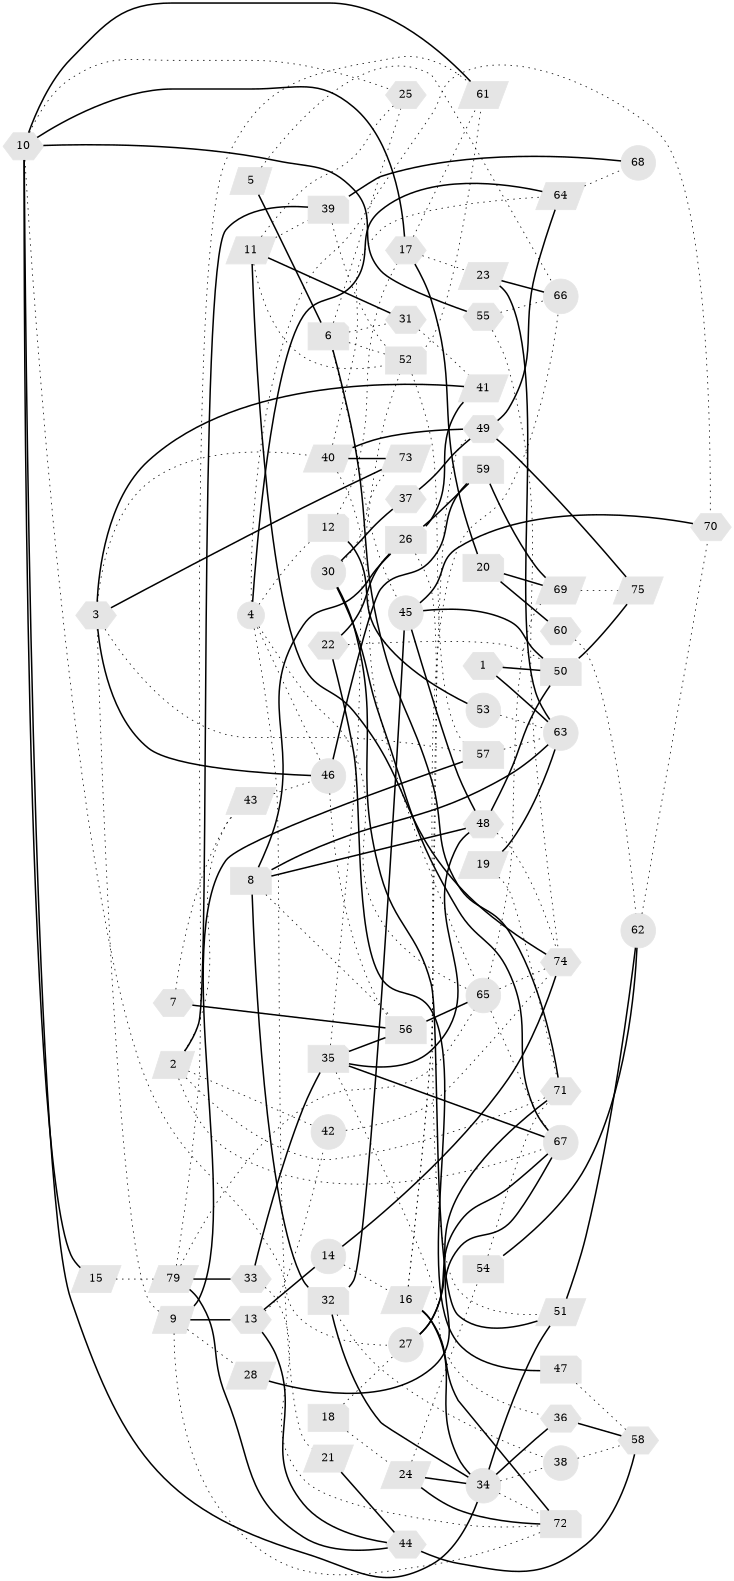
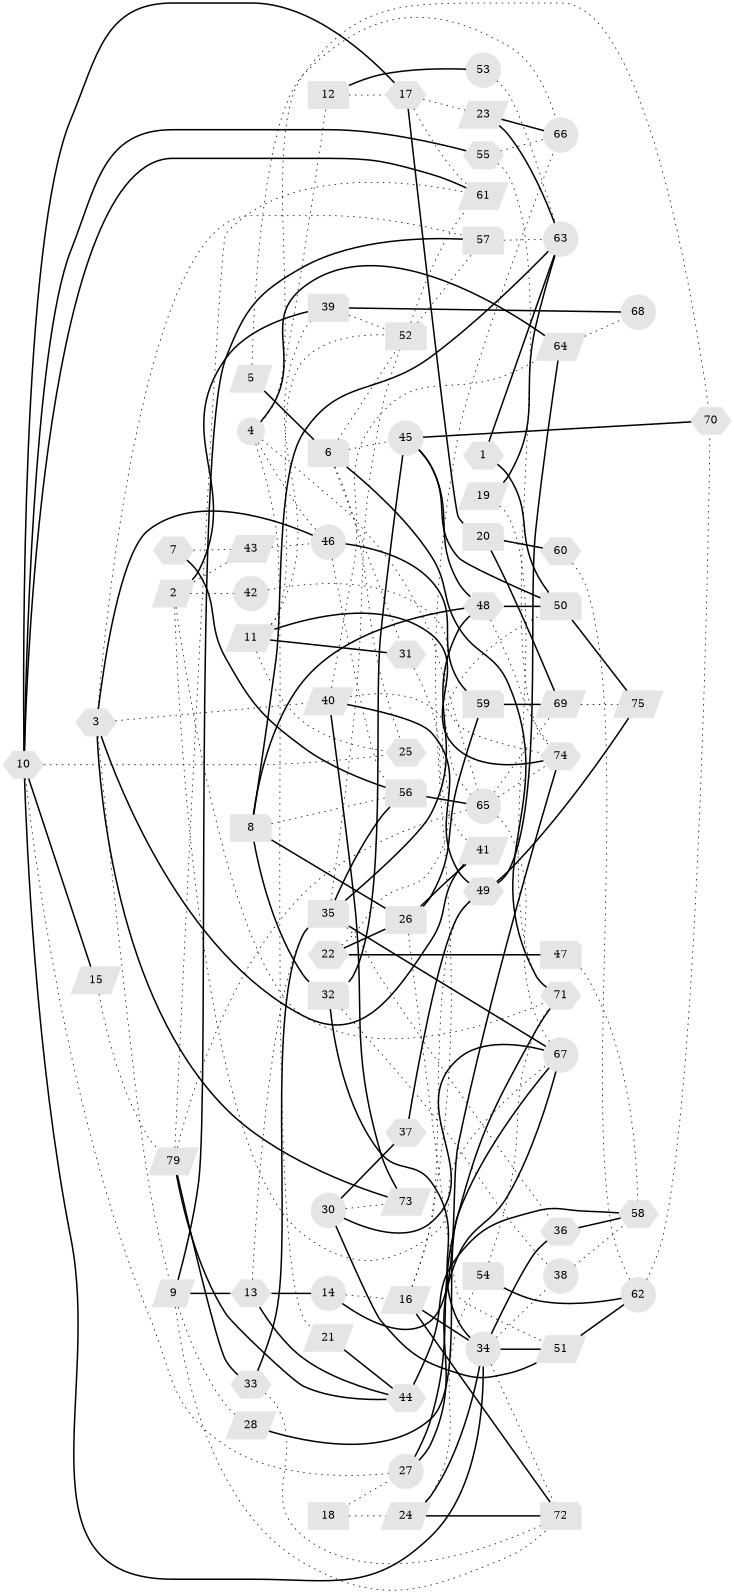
edge "42" -- "13": now "35" -- "13"
